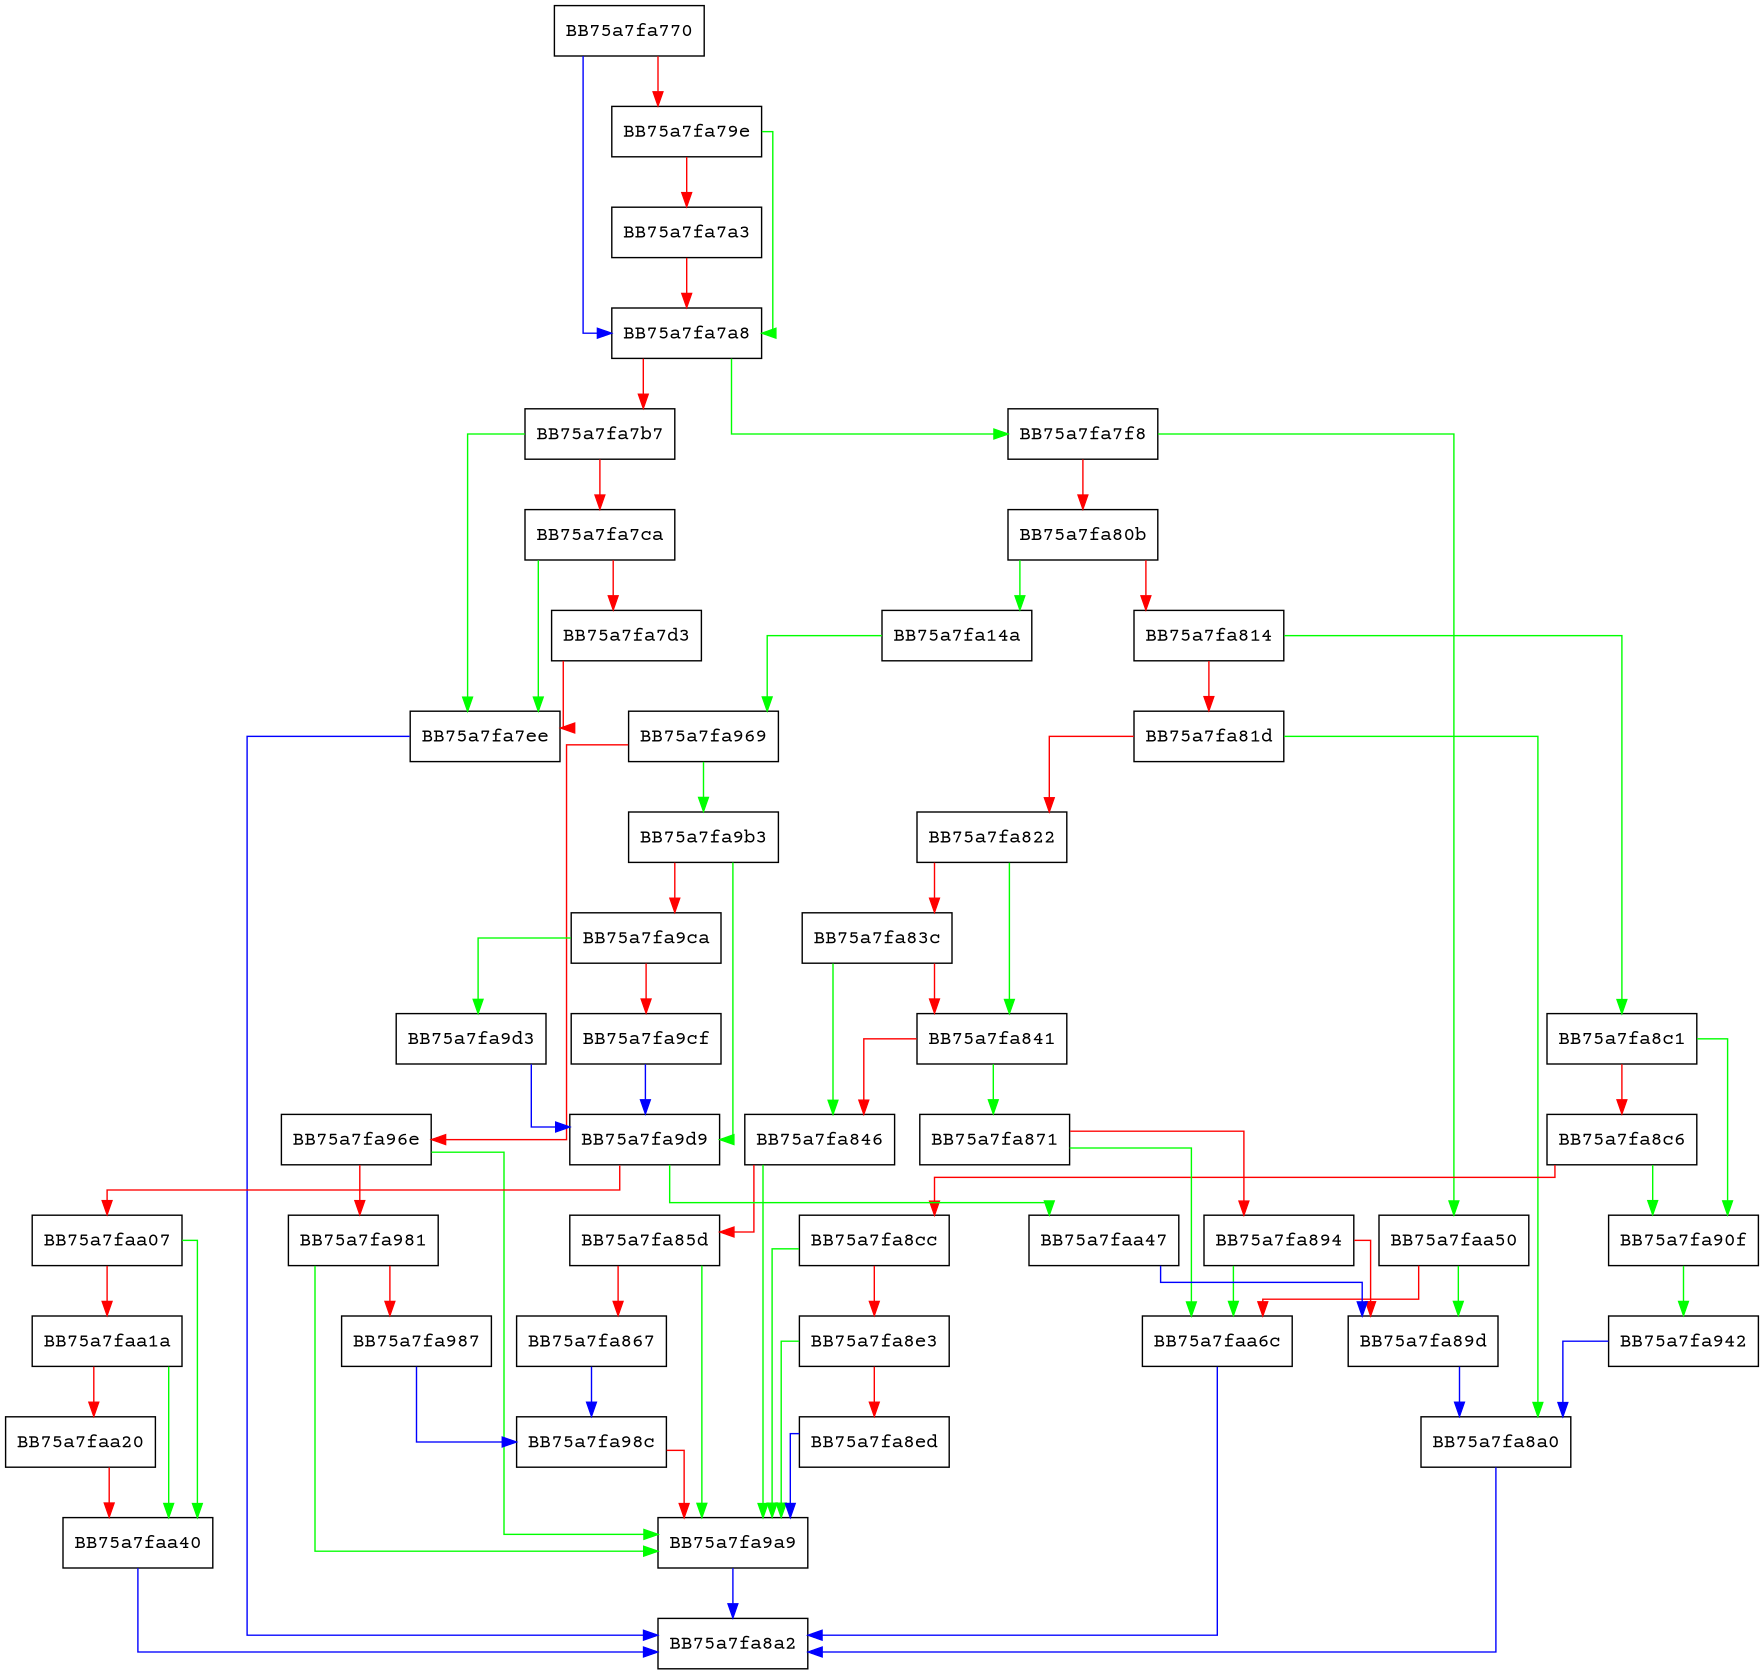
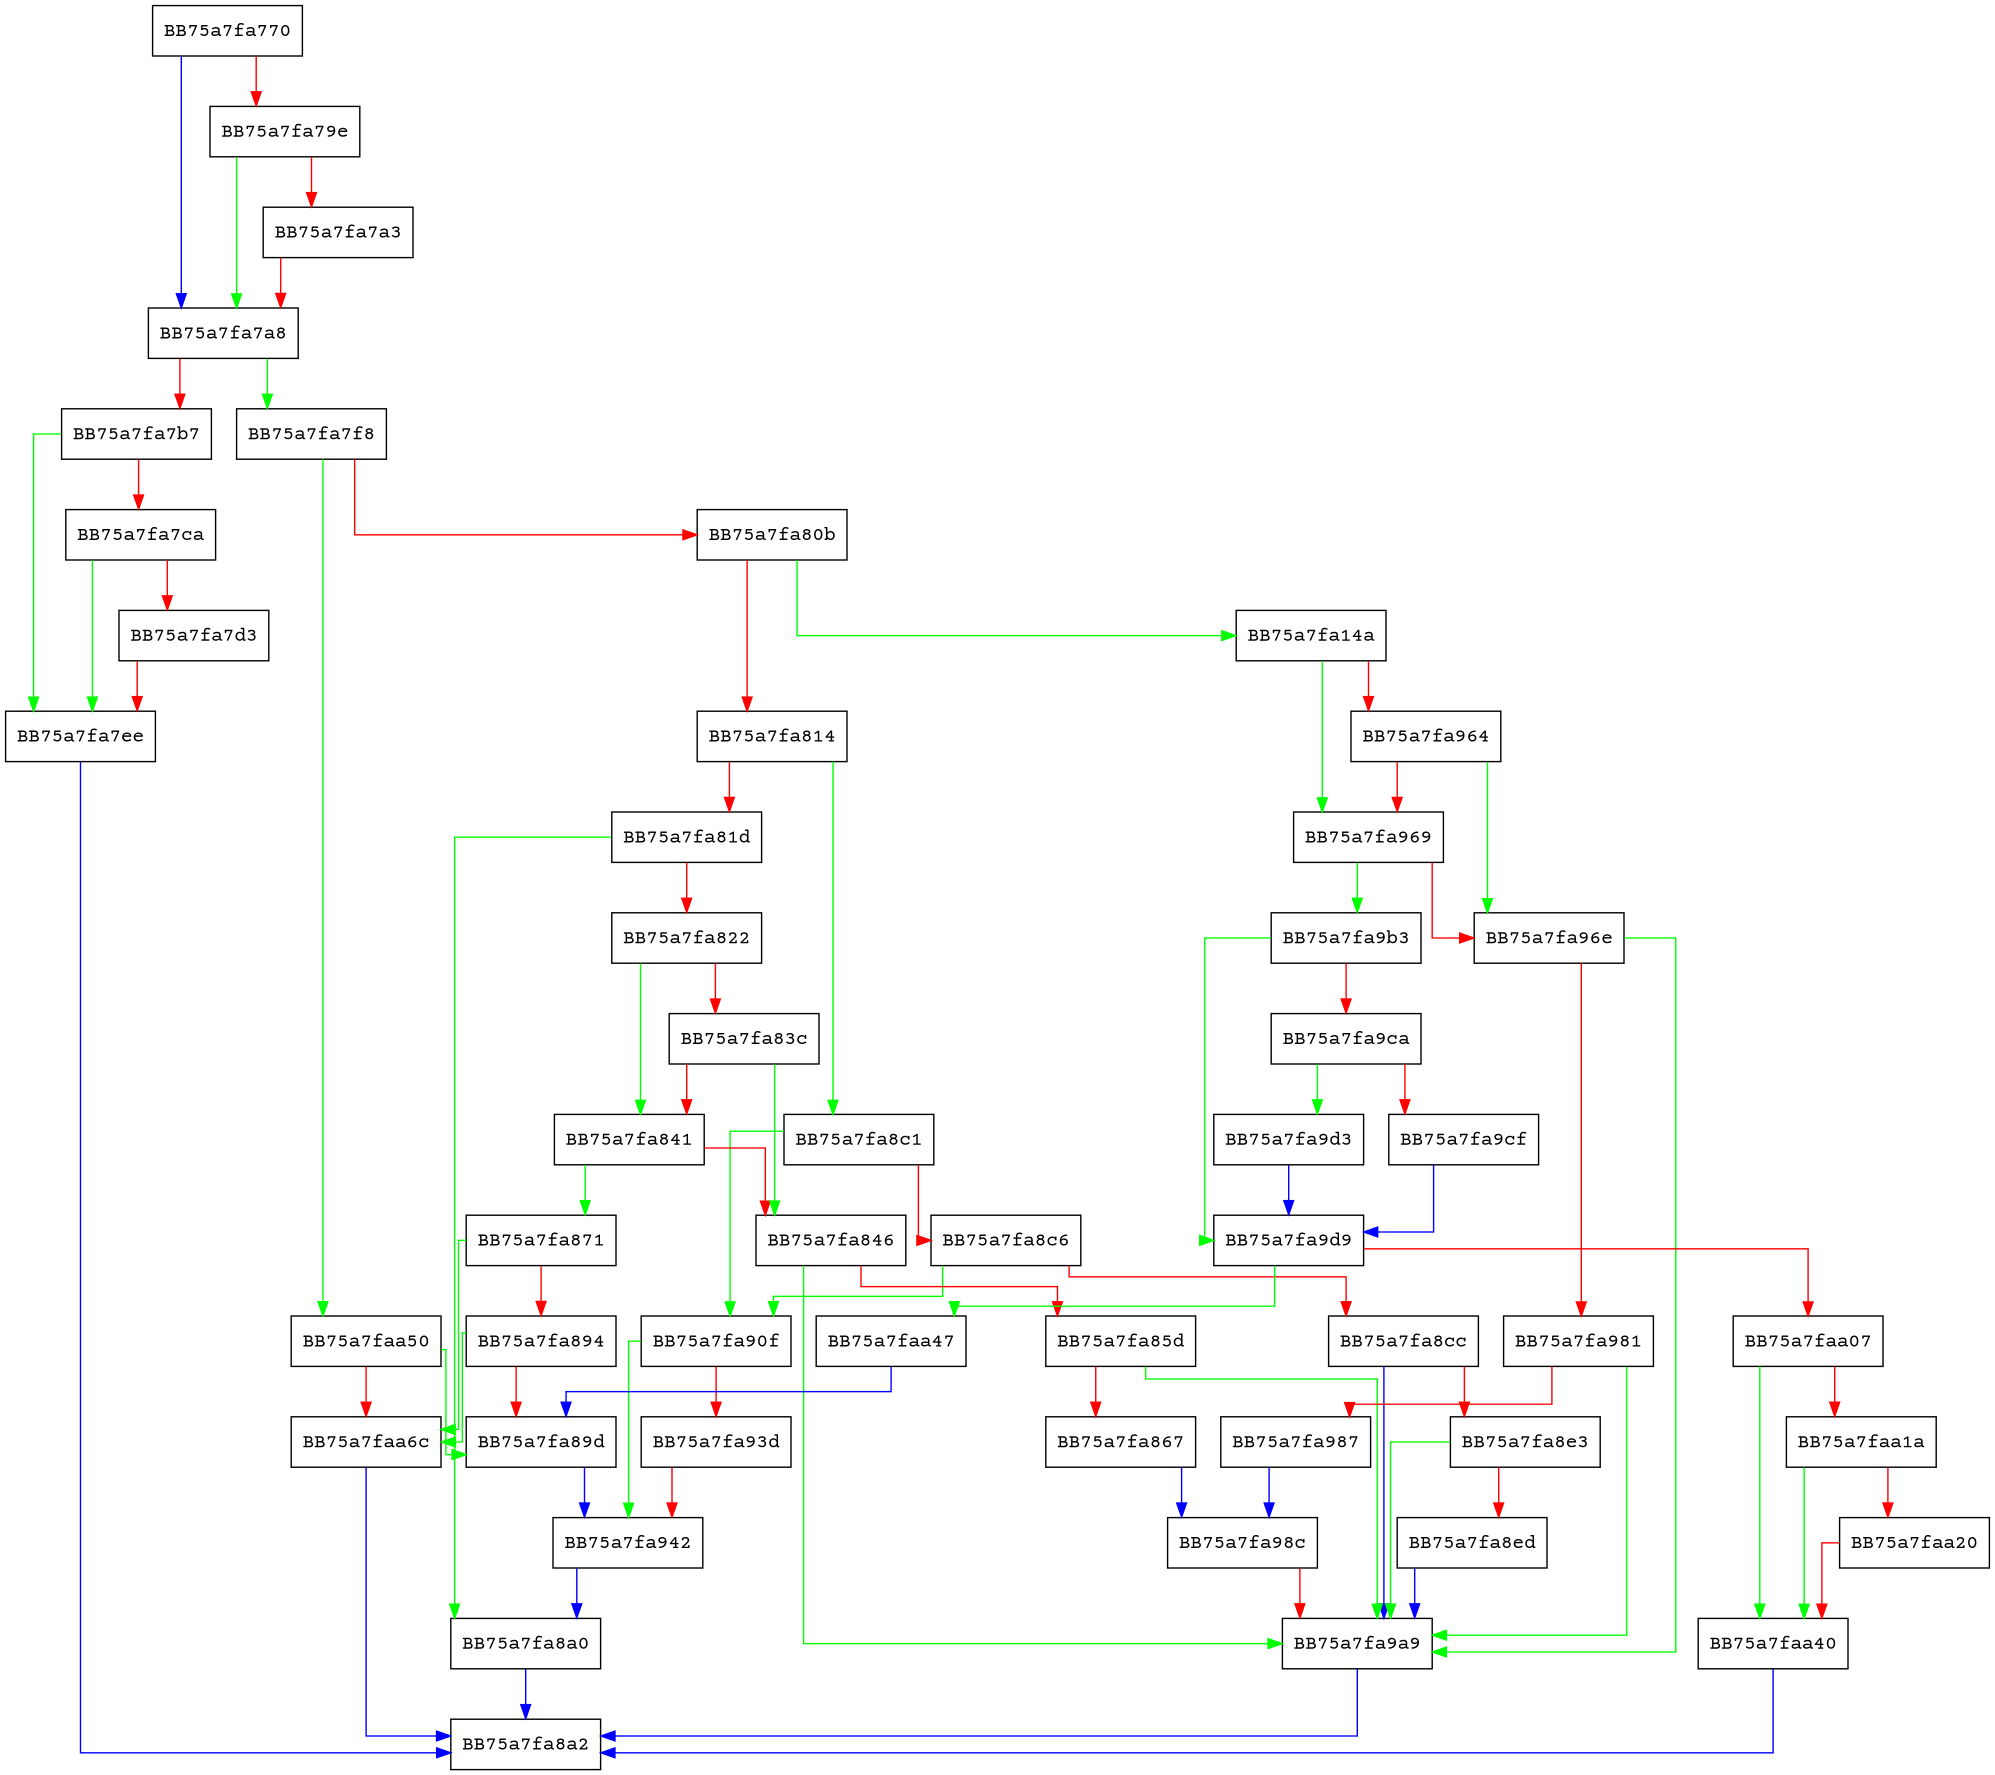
node "BB75a7fa964": added
edge "BB75a7fa8cc" -> "BB75a7fa9a9": color green -> blue
edge "BB75a7fa89d" -> "BB75a7fa8a0": now "BB75a7fa89d" -> "BB75a7fa942"
node "BB75a7fa93d": added
